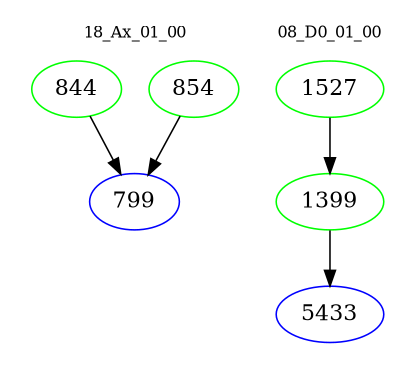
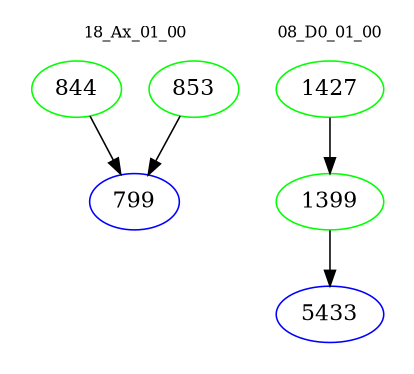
node "854": label "854" -> "853"
node "1527": label "1527" -> "1427"
